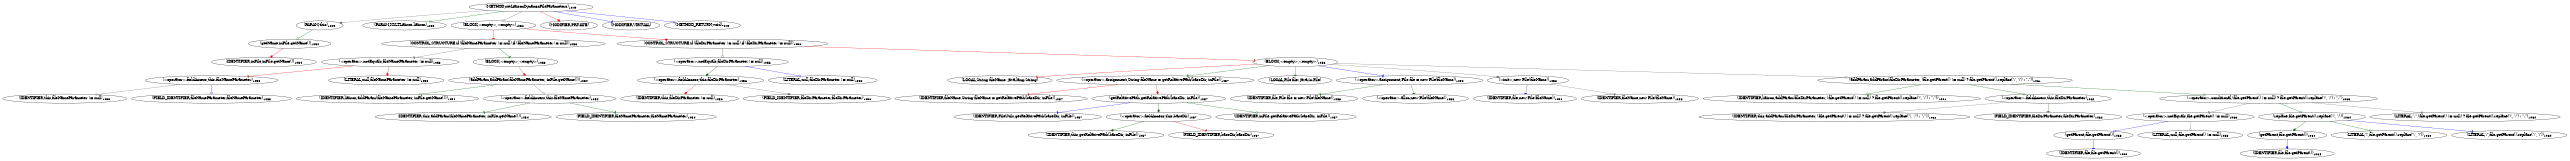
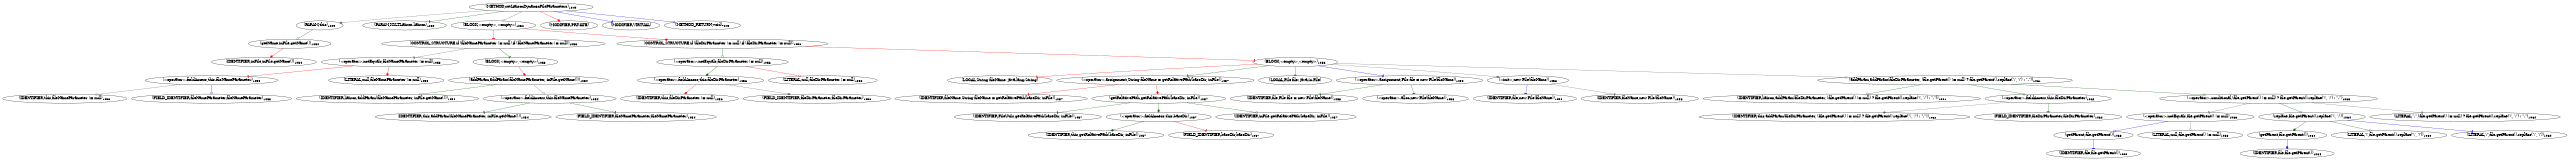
edge "(METHOD,setLiaisonDynamicFileParameters)" -> "(PARAM,XSLTLiaison liaison)": arrowhead odot -> tee
edge "(<operator>.notEquals,fileDirParameter != null)" -> "(LITERAL,null,fileDirParameter != null)": color blue -> red
edge "(getRelativePath,getRelativePath(baseDir, inFile))" -> "(IDENTIFIER,FileUtils,getRelativePath(baseDir, inFile))": color blue -> darkgreen
